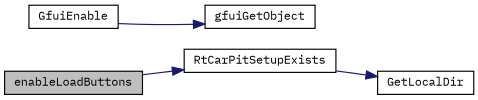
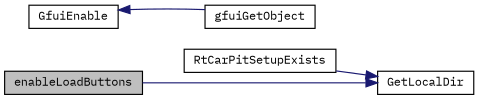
edge "GfuiEnable" -> "gfuiGetObject": reversed
edge "enableLoadButtons" -> "RtCarPitSetupExists": now "enableLoadButtons" -> "GetLocalDir"
